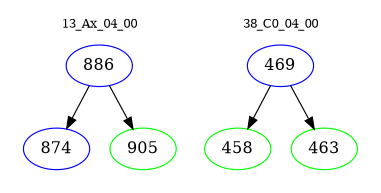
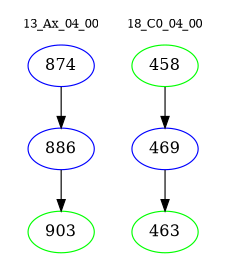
cluster "38_C0_04_00": label "38_C0_04_00" -> "18_C0_04_00"
edge "886" -> "874": reversed
edge "469" -> "458": reversed
node "905": label "905" -> "903"
